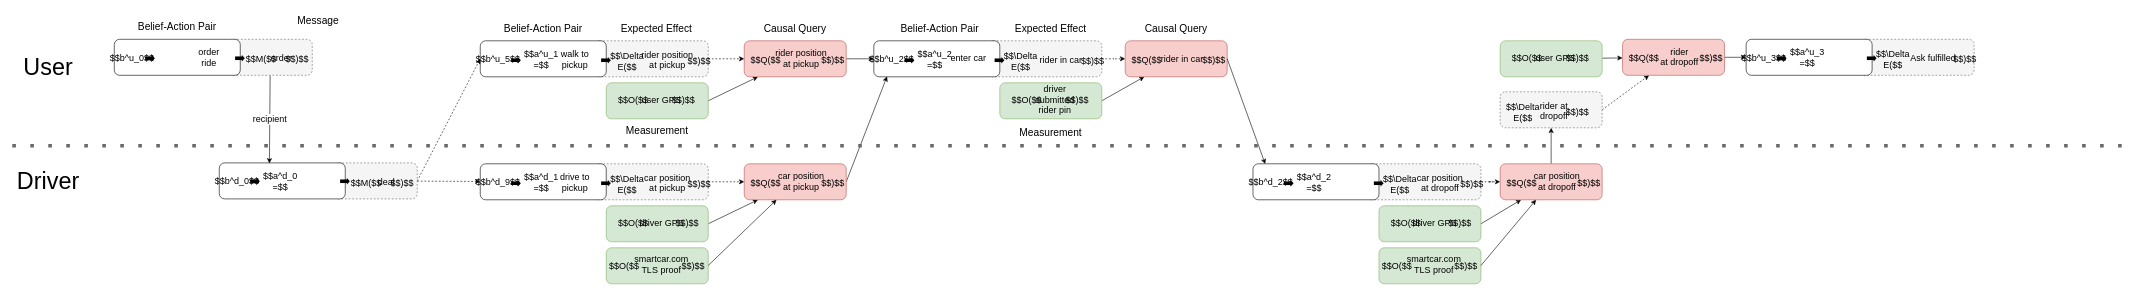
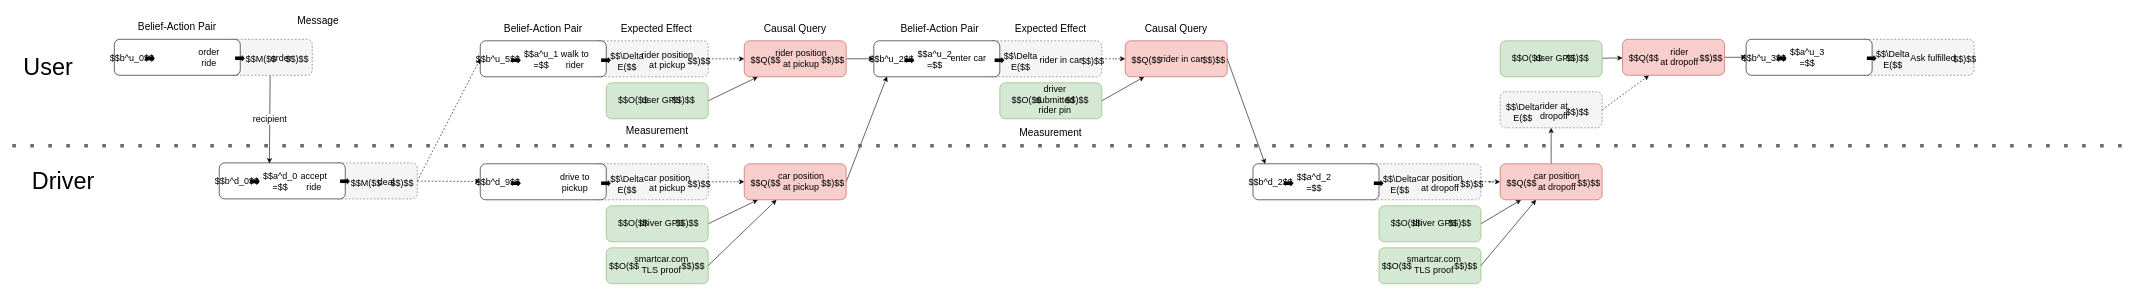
node "walk to pickup": label "walk to pickup" -> "walk to rider"
node "Driver": moved (48, 181) -> (63, 181)
node "accept ride": added
node "$$a^d_1 =$$": removed
